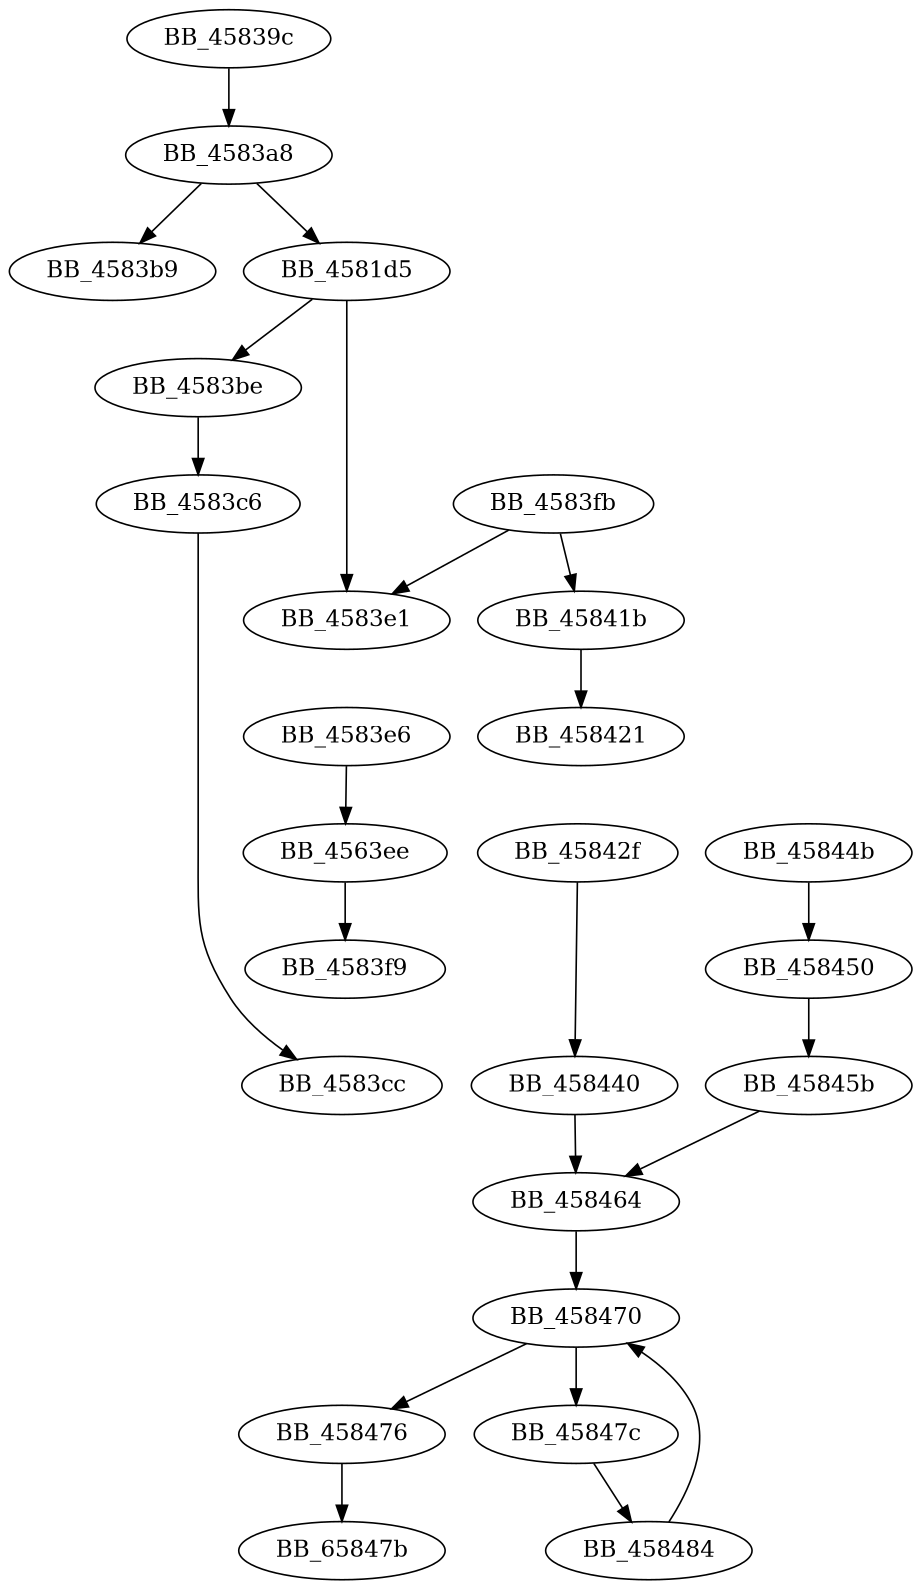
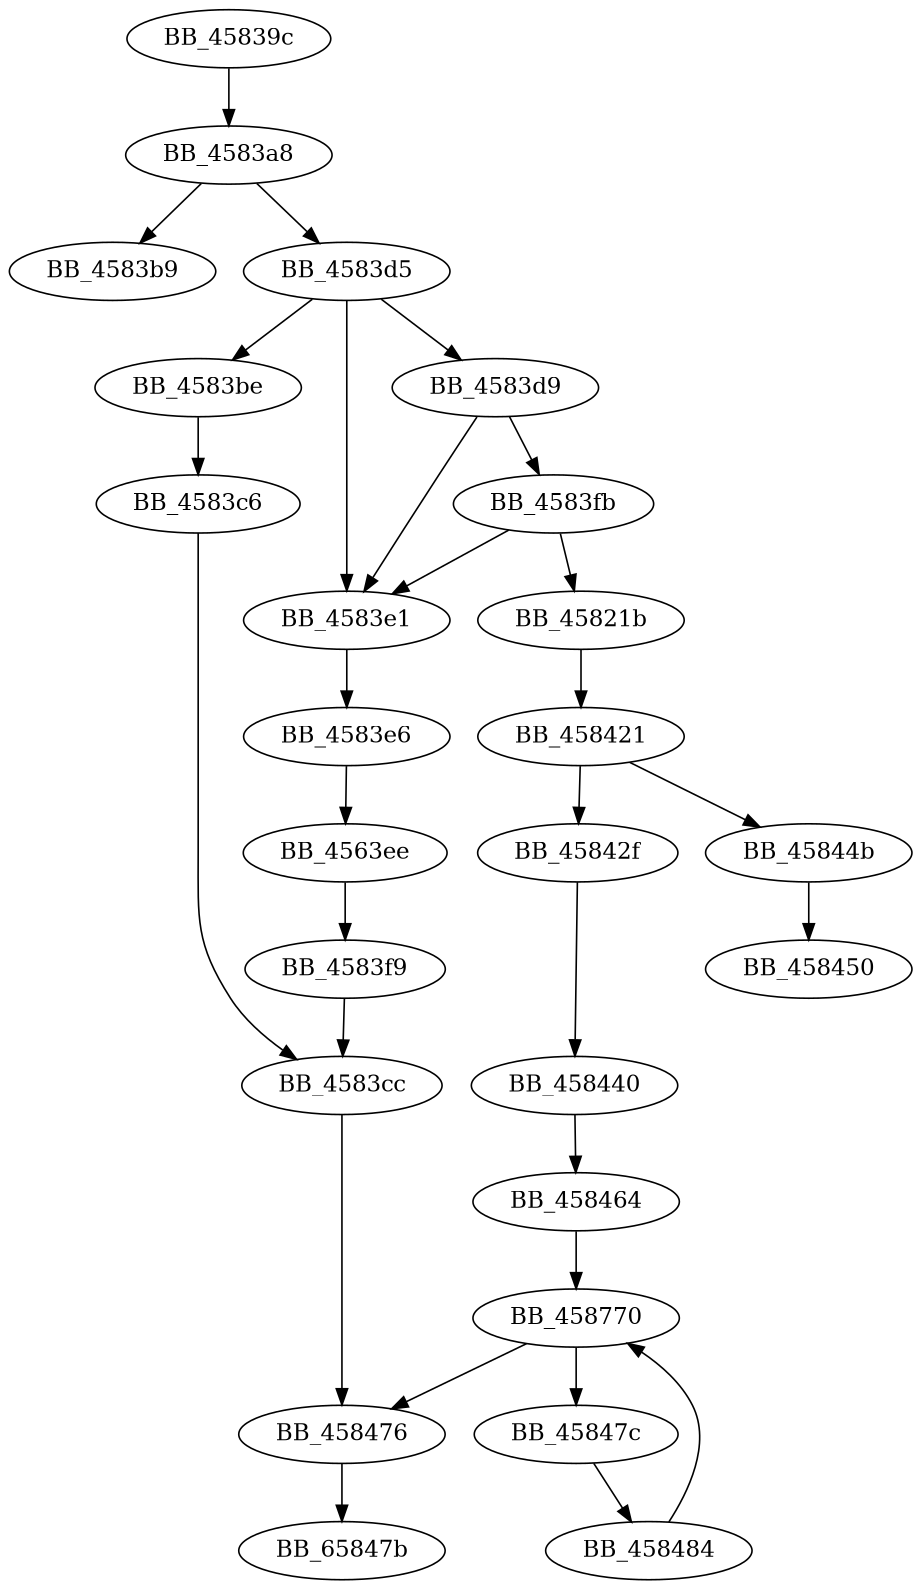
node "BB_4581d5": label "BB_4581d5" -> "BB_4583d5"
node "BB_4583d9": added
node "BB_45841b": label "BB_45841b" -> "BB_45821b"
edge "BB_4583e1" -> "BB_4583e6": added
edge "BB_458421" -> "BB_45842f": added
edge "BB_458421" -> "BB_45844b": added
edge "BB_4583f9" -> "BB_4583cc": added
node "BB_45845b": removed
edge "BB_4583cc" -> "BB_458476": added
node "BB_458470": label "BB_458470" -> "BB_458770"
